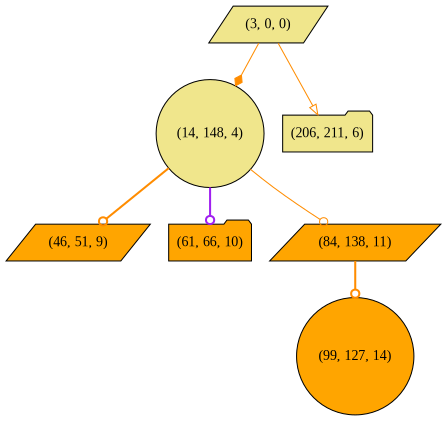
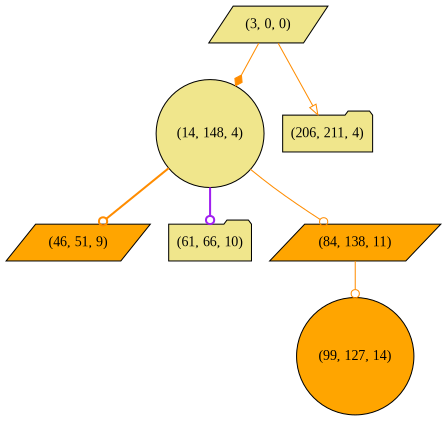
node "(206, 211, 6)": label "(206, 211, 6)" -> "(206, 211, 4)"
node "(61, 66, 10)": fillcolor orange -> khaki
edge "(84, 138, 11)" -> "(99, 127, 14)": style bold -> solid
